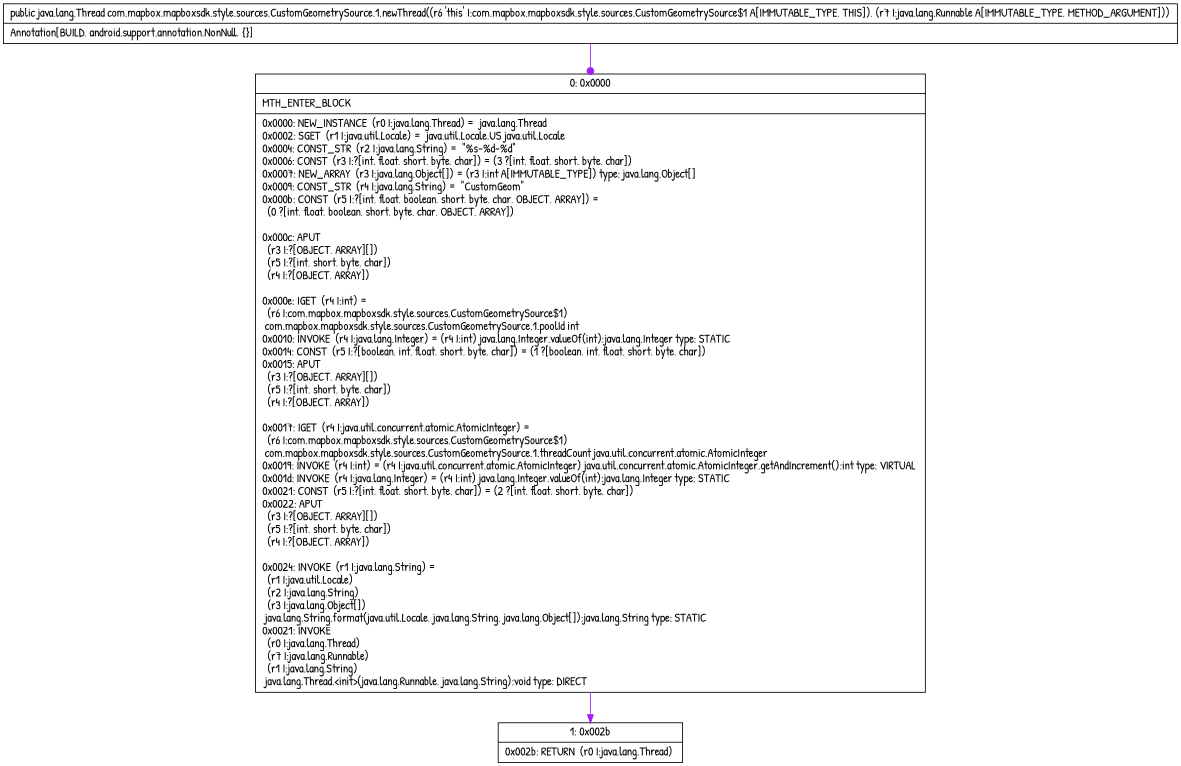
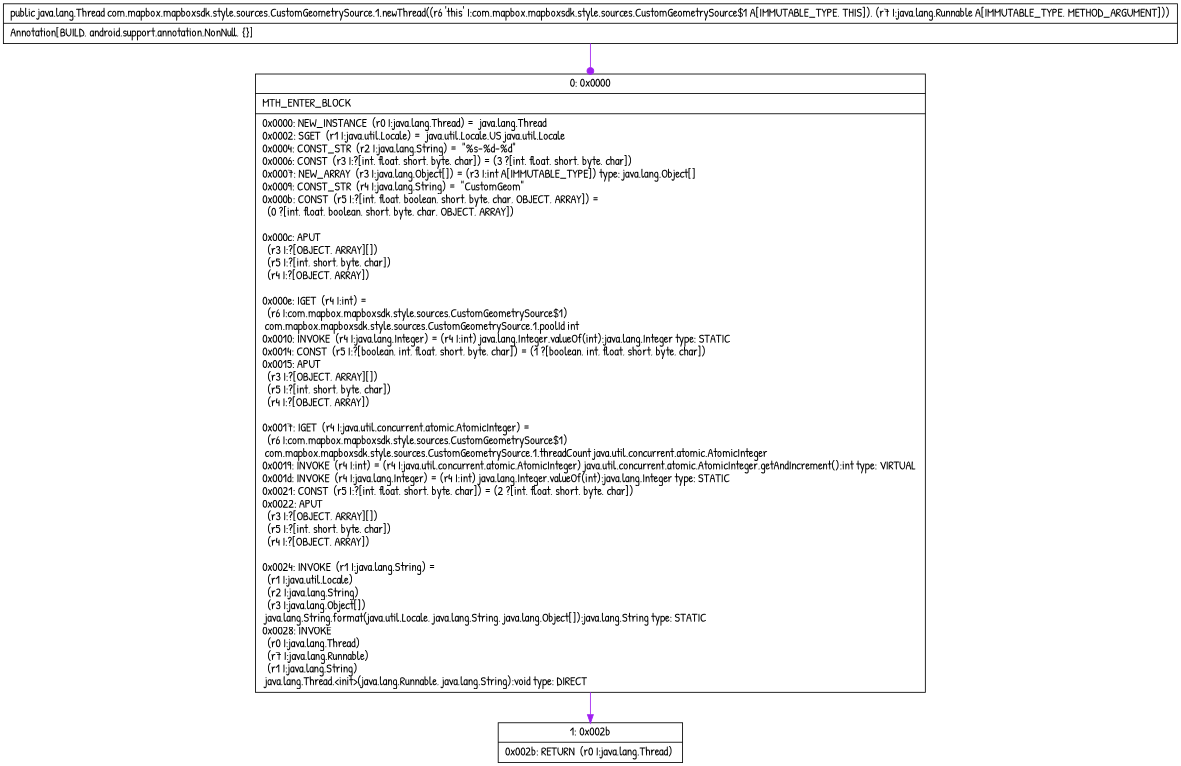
node "0: 0x0000": text "0x0021: INVOKE" -> "0x0028: INVOKE"
